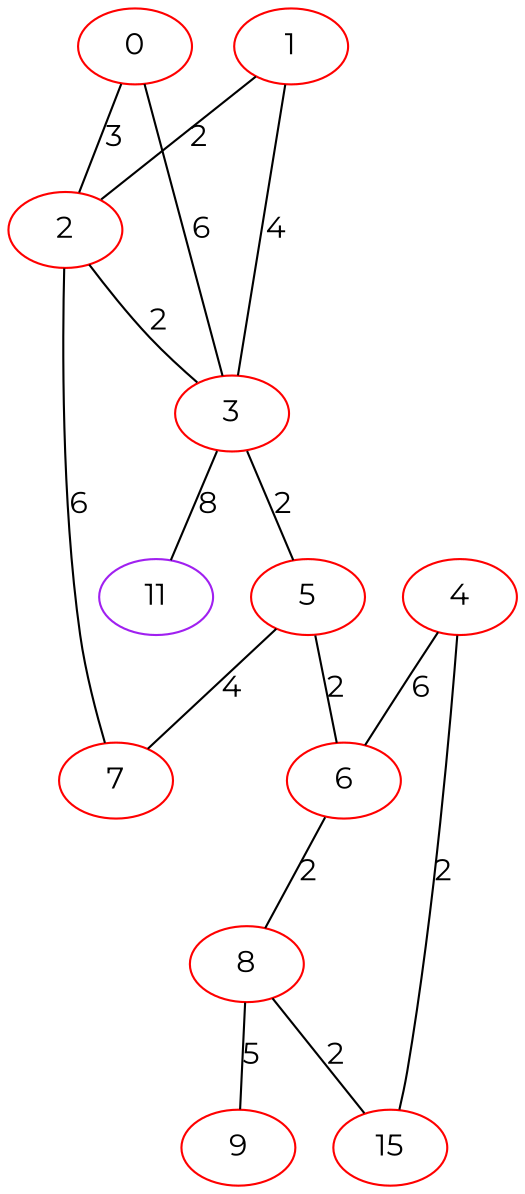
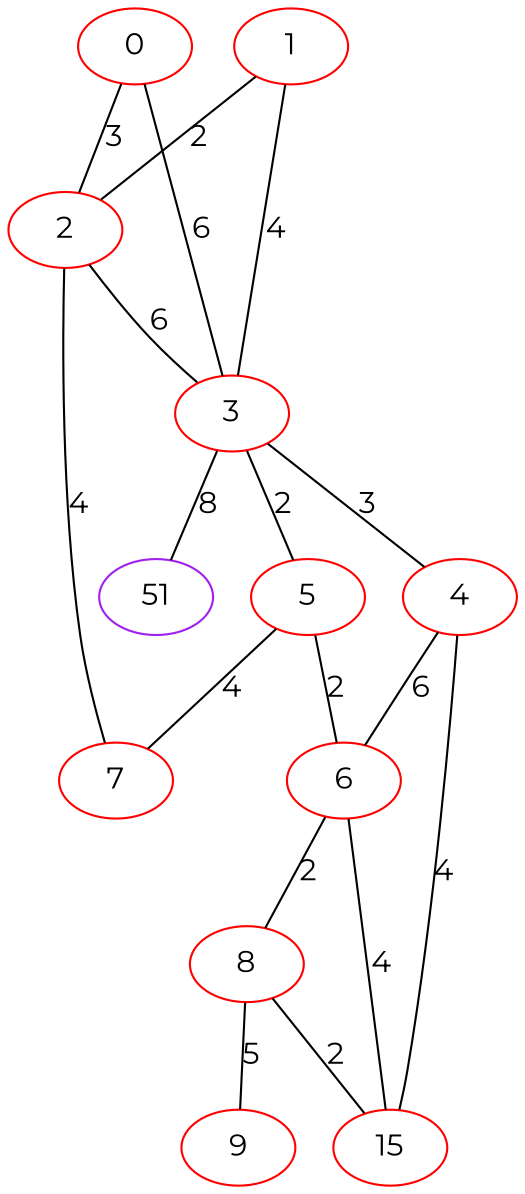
edge "2" -- "3": label "2" -> "6"
edge "2" -- "7": label "6" -> "4"
edge "3" -- "4": added, label "3"
node "11": label "11" -> "51"
edge "4" -- "15": label "2" -> "4"
edge "6" -- "15": added, label "4"
